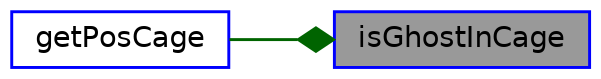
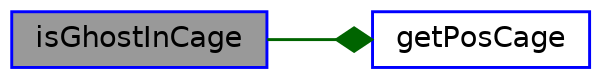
edge "getPosCage" -> "isGhostInCage": reversed
